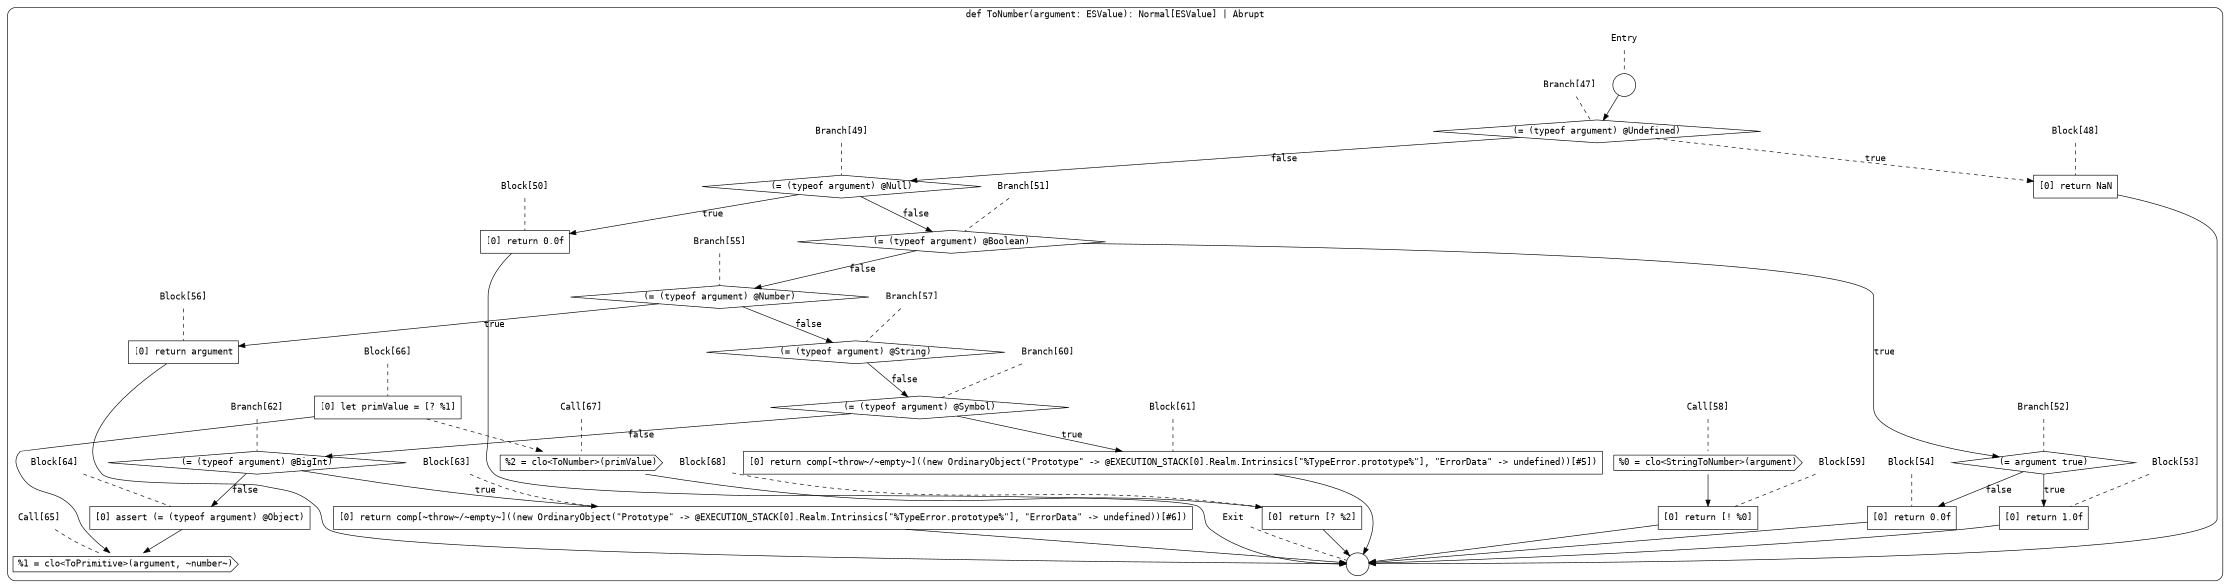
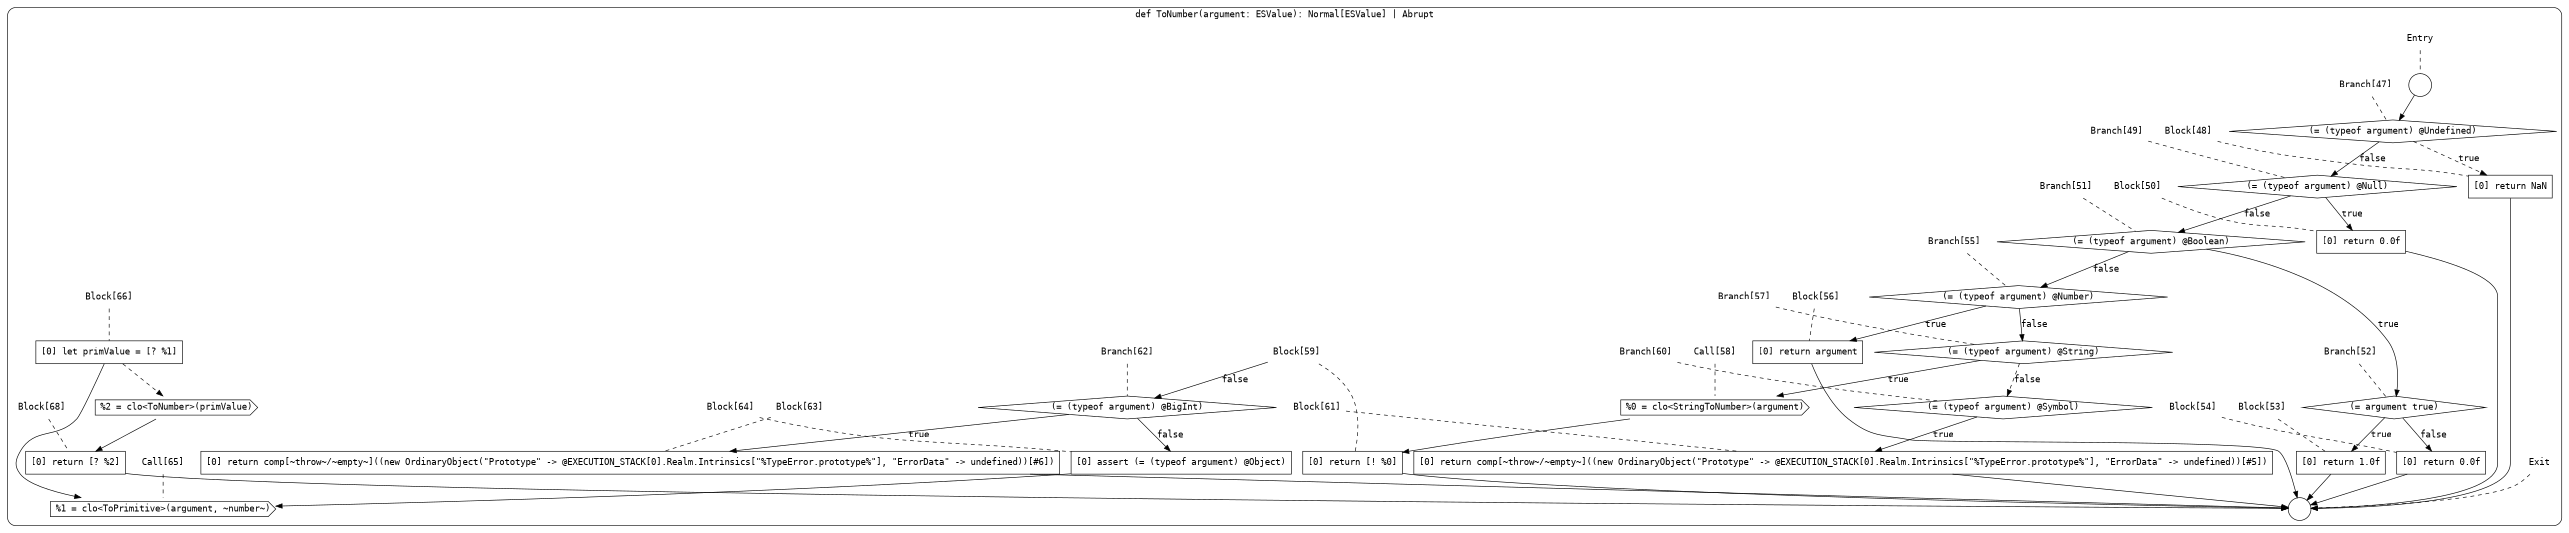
edge "(= (typeof argument) @String)" -> "(= (typeof argument) @Symbol)": style solid -> dashed
edge "(= (typeof argument) @String)" -> "%0 = clo<StringToNumber>(argument)": added, label "true"
node "Call[67]": removed
edge "(= (typeof argument) @Symbol)" -> "(= (typeof argument) @BigInt)": now "Block[59]" -> "(= (typeof argument) @BigInt)"
